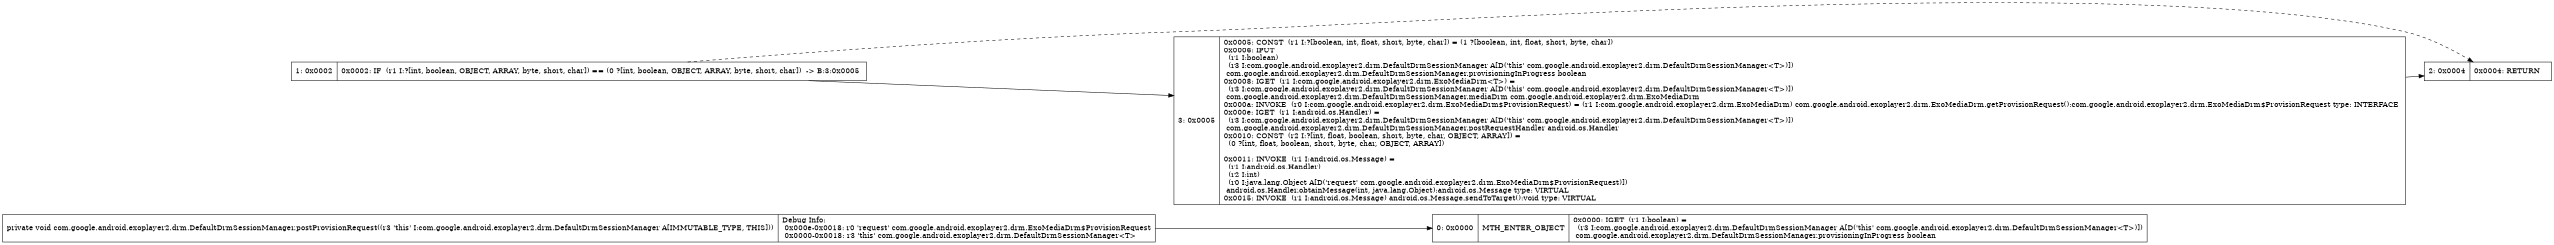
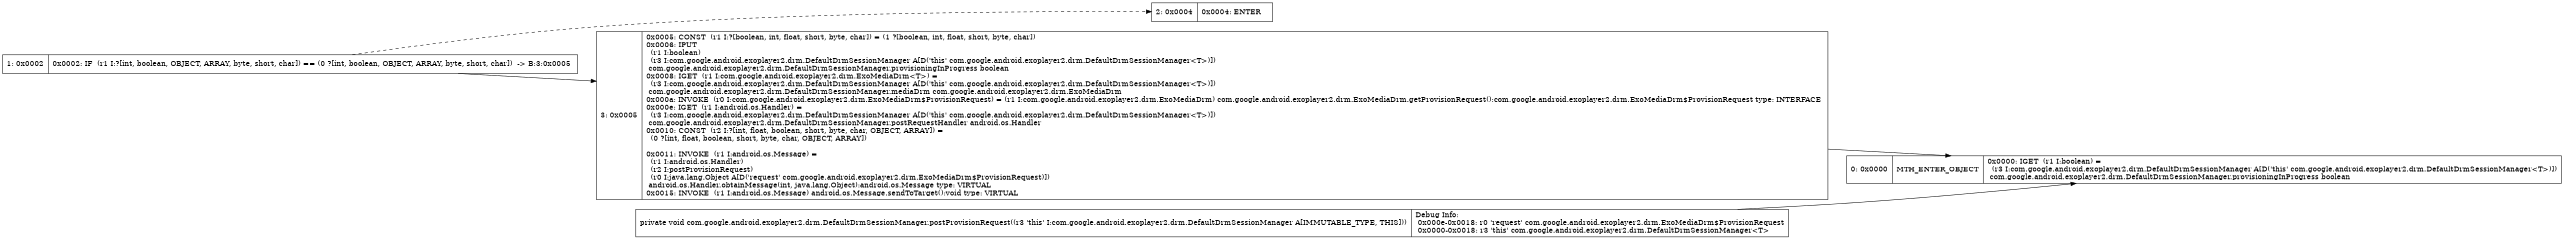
node "2: 0x0004": text "0x0004: RETURN" -> "0x0004: ENTER"
edge "3: 0x0005" -> "2: 0x0004": now "3: 0x0005" -> "0: 0x0000"
node "3: 0x0005": text "(r2 I:int)" -> "(r2 I:postProvisionRequest)"
